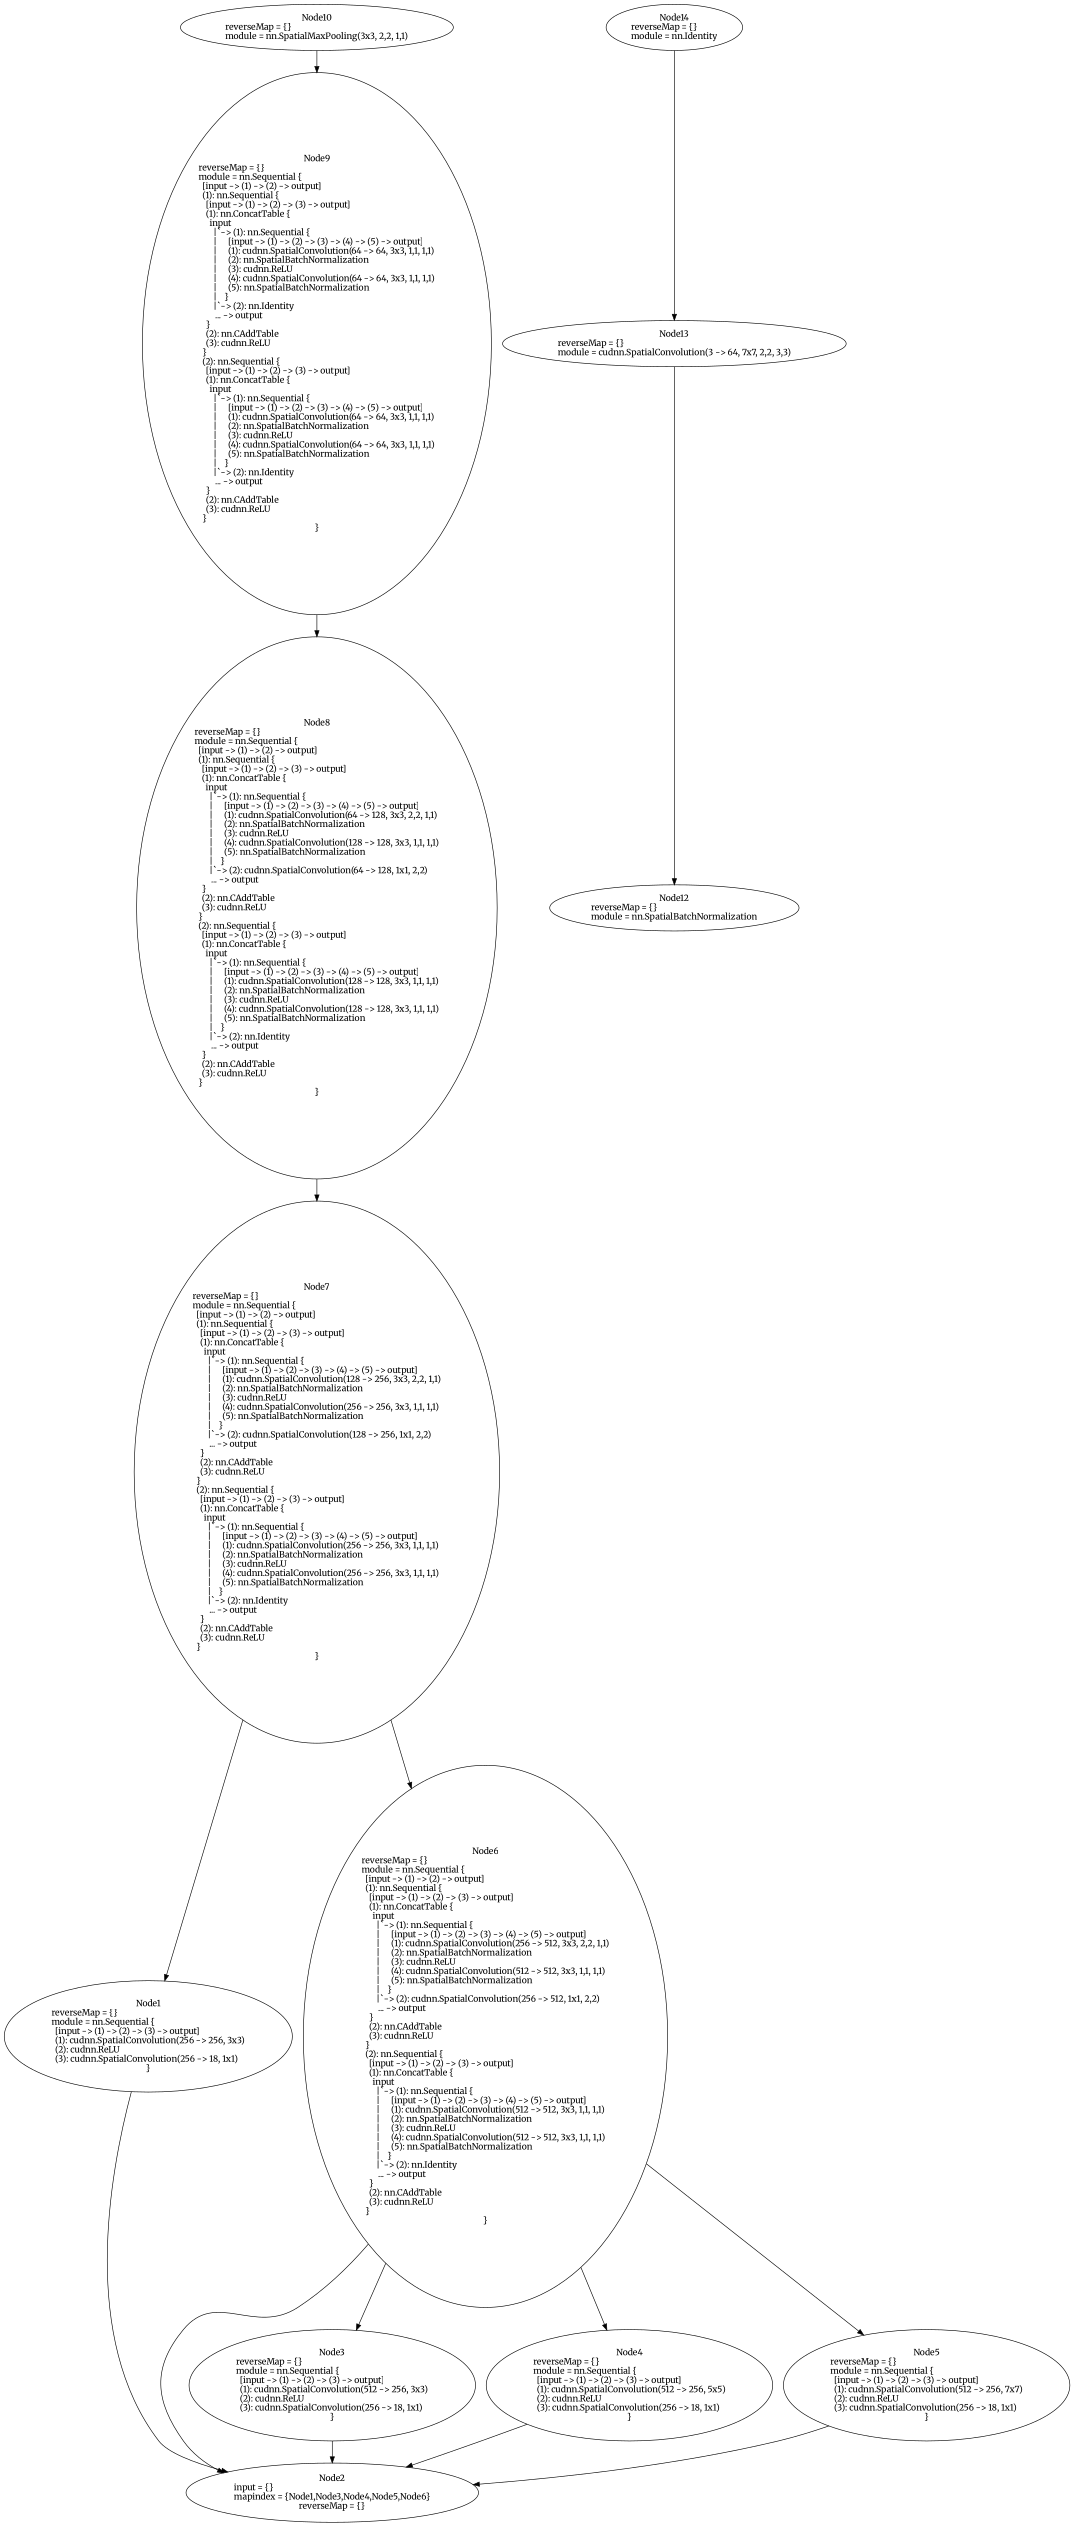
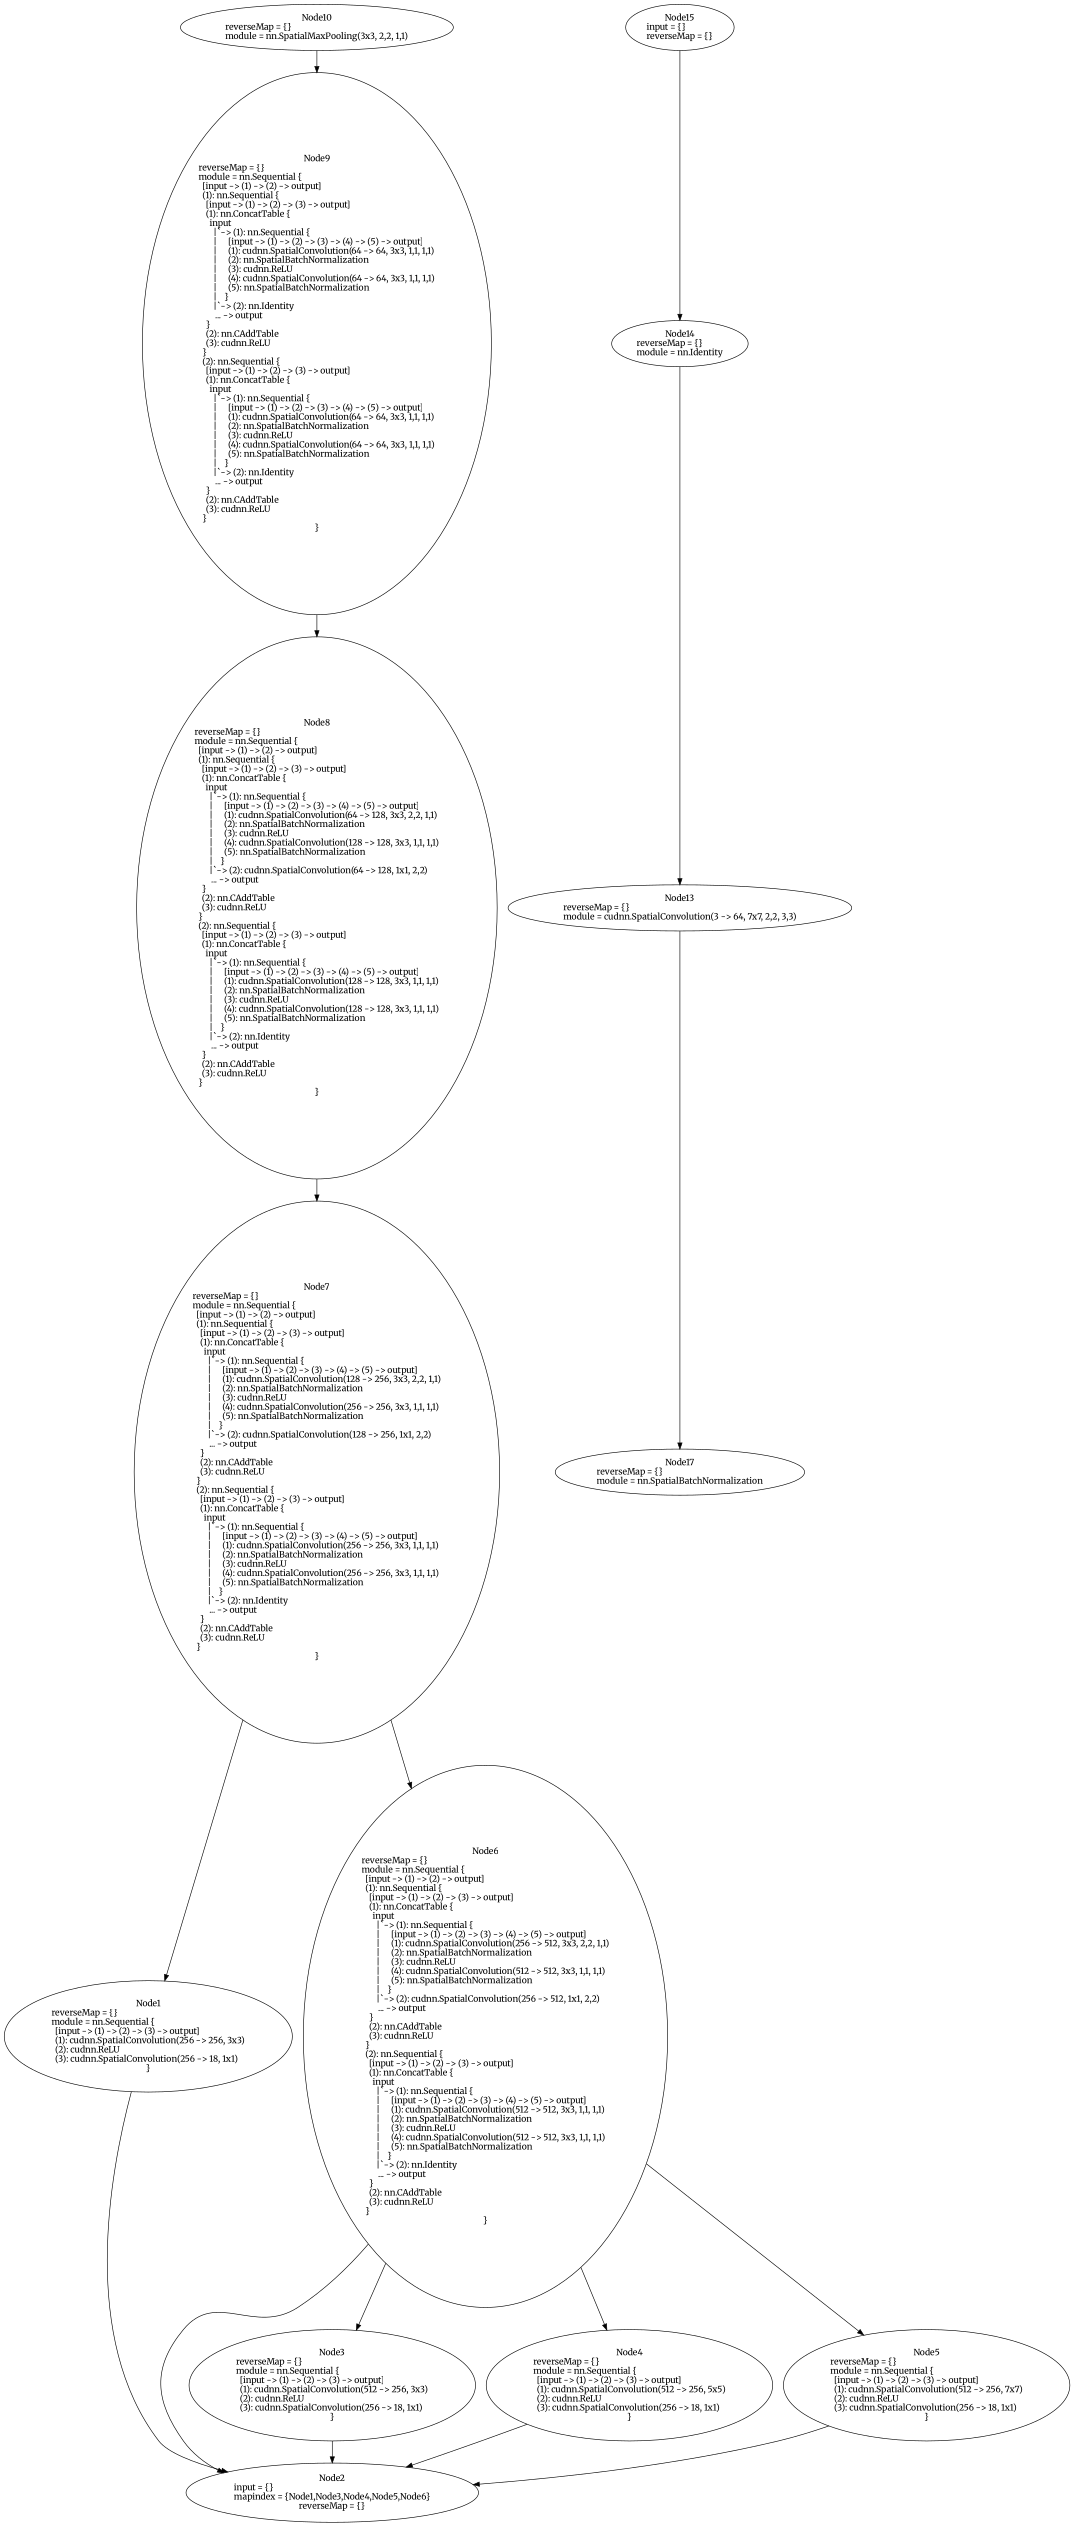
node "Node15 input = {} reverseMap = {}": added
node "Node12 reverseMap = {} module = nn.SpatialBatchNormalization": label "Node12 reverseMap = {} module = nn.SpatialBatchNormalization" -> "Node17 reverseMap = {} module = nn.SpatialBatchNormalization"
